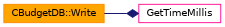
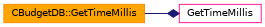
node "CBudgetDB::Write": label "CBudgetDB::Write" -> "CBudgetDB::GetTimeMillis"
